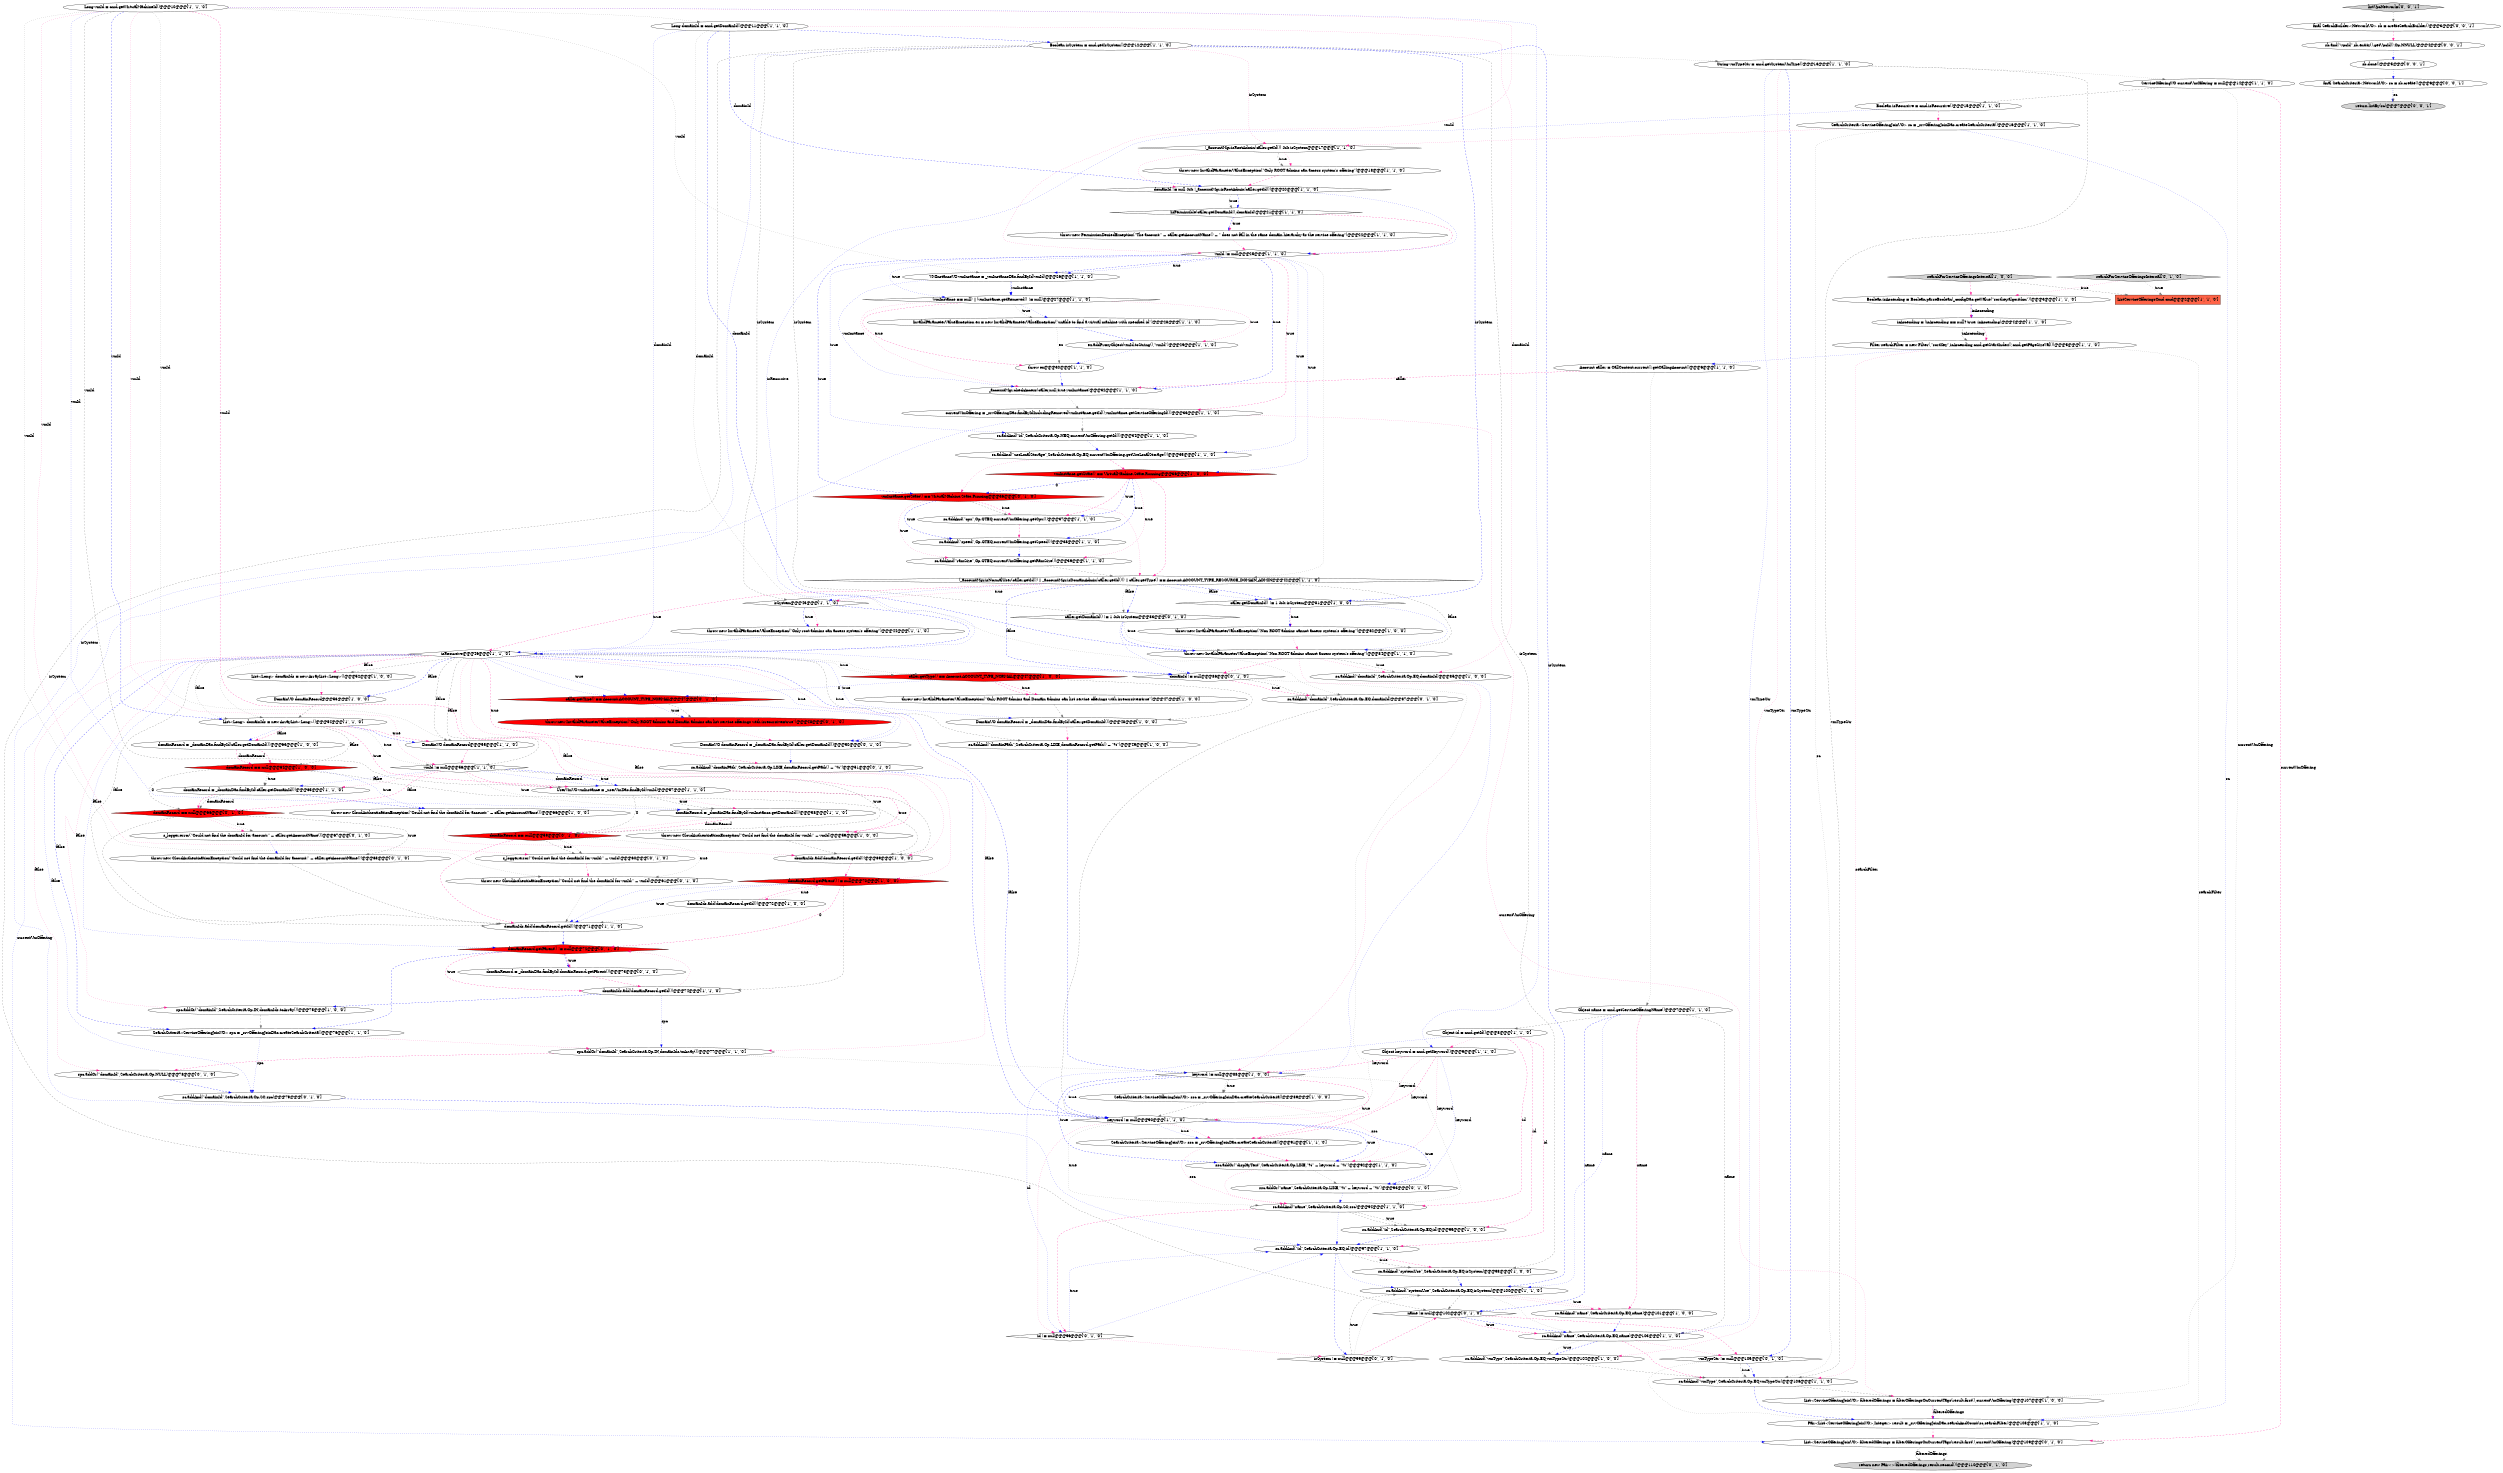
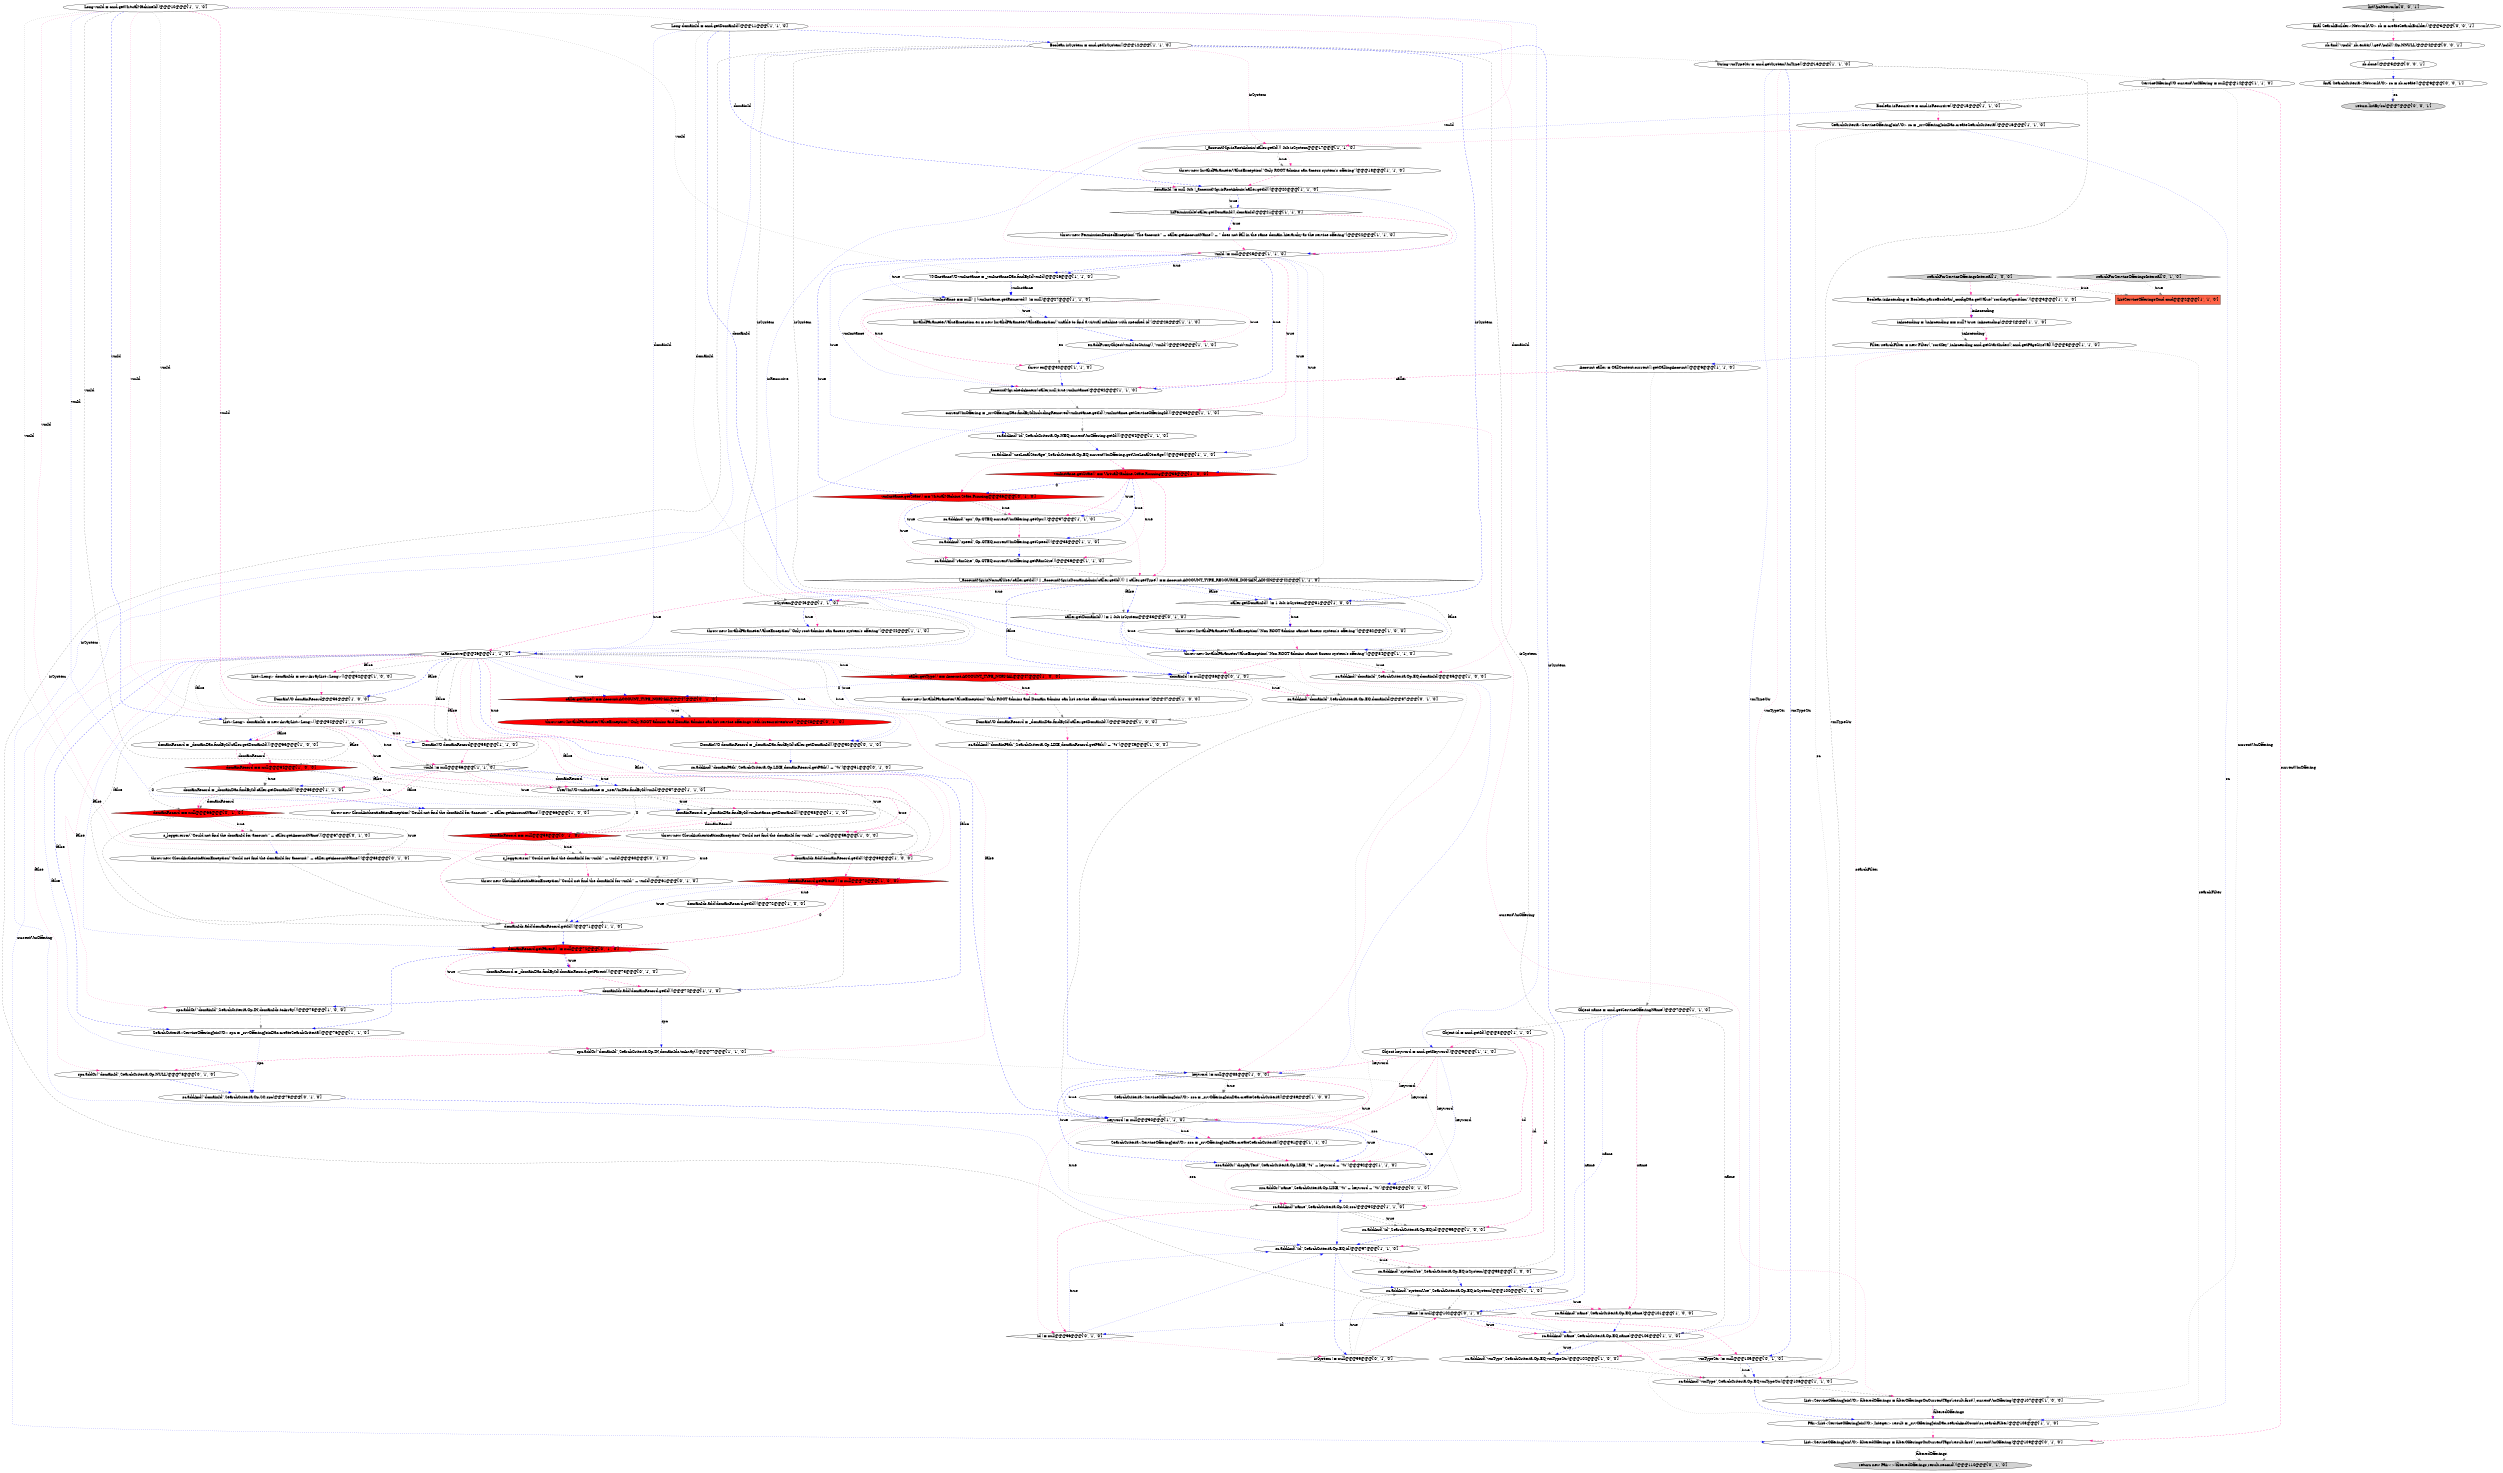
edge "isSystem@@@43@@@['1', '1', '0']" -> "isRecursive@@@46@@@['1', '1', '0']": color blue -> gray40
edge "isRecursive@@@46@@@['1', '1', '0']" -> "keyword != null@@@90@@@['1', '1', '0']": now "isRecursive@@@46@@@['1', '1', '0']" -> "domainIds.add(domainRecord.getId())@@@74@@@['1', '1', '0']"
edge "Object id = cmd.getId()@@@8@@@['1', '1', '0']" -> "id != null@@@96@@@['0', '1', '0']": now "name != null@@@102@@@['0', '1', '0']" -> "id != null@@@96@@@['0', '1', '0']"
